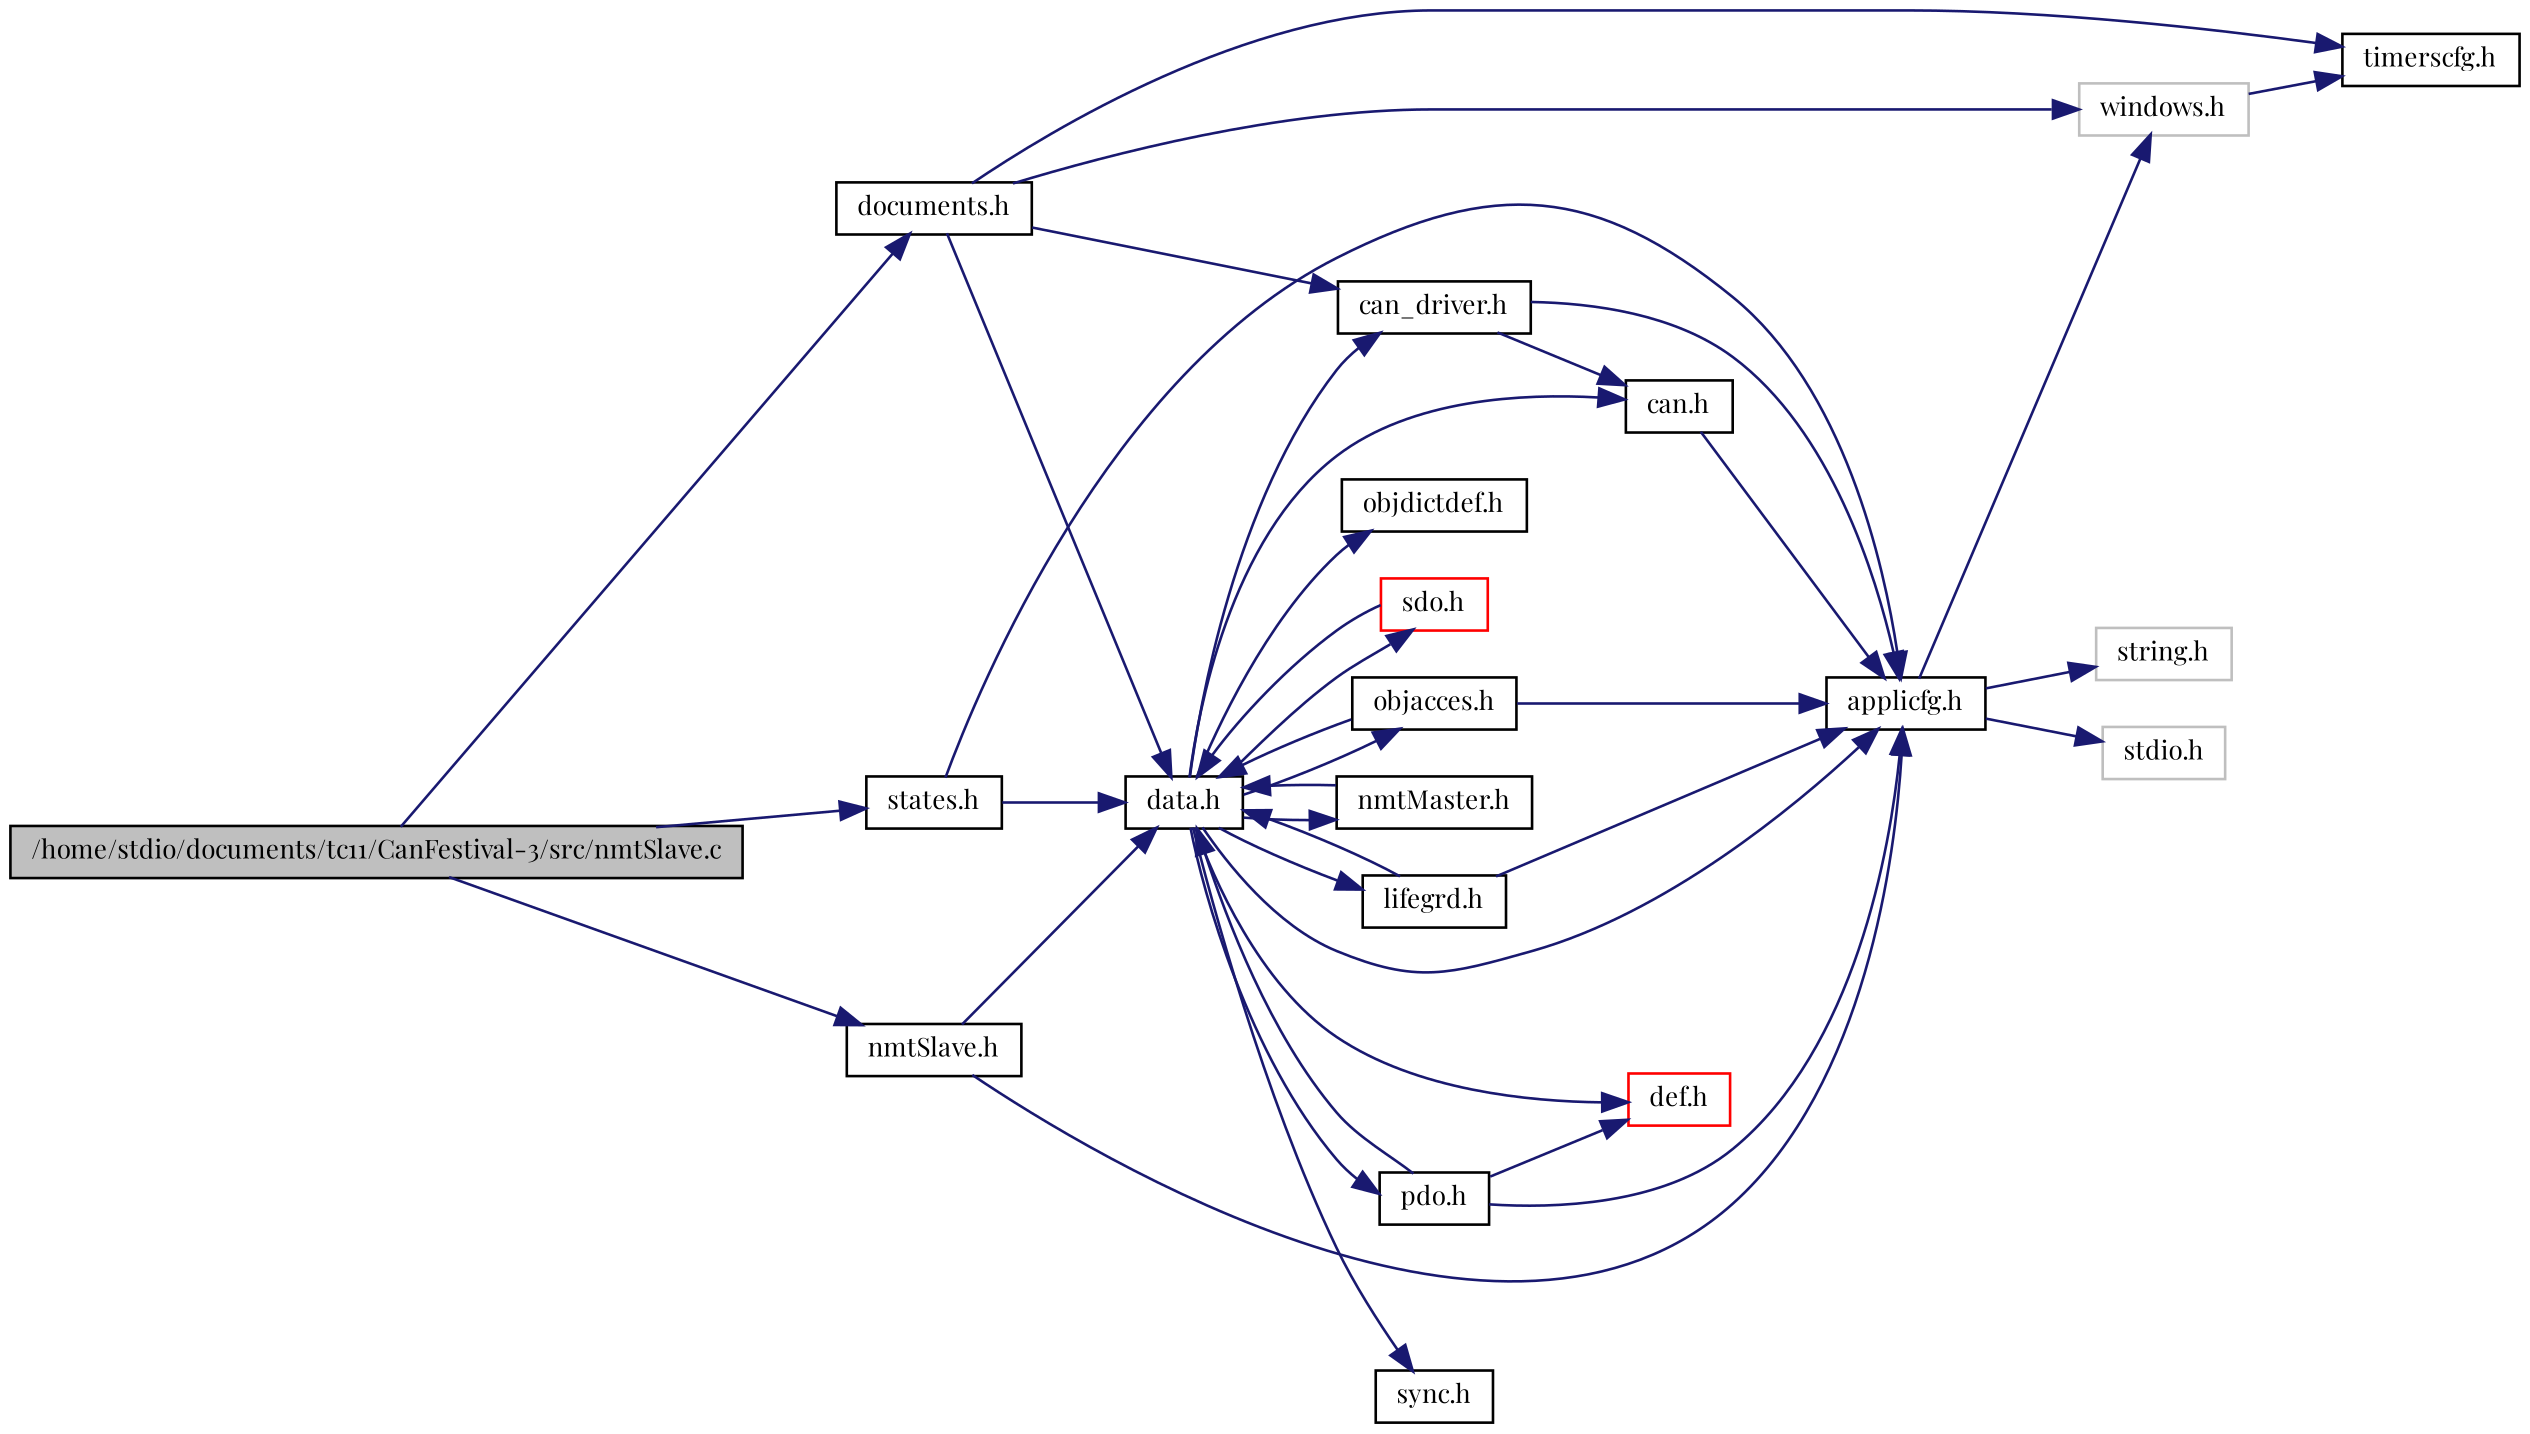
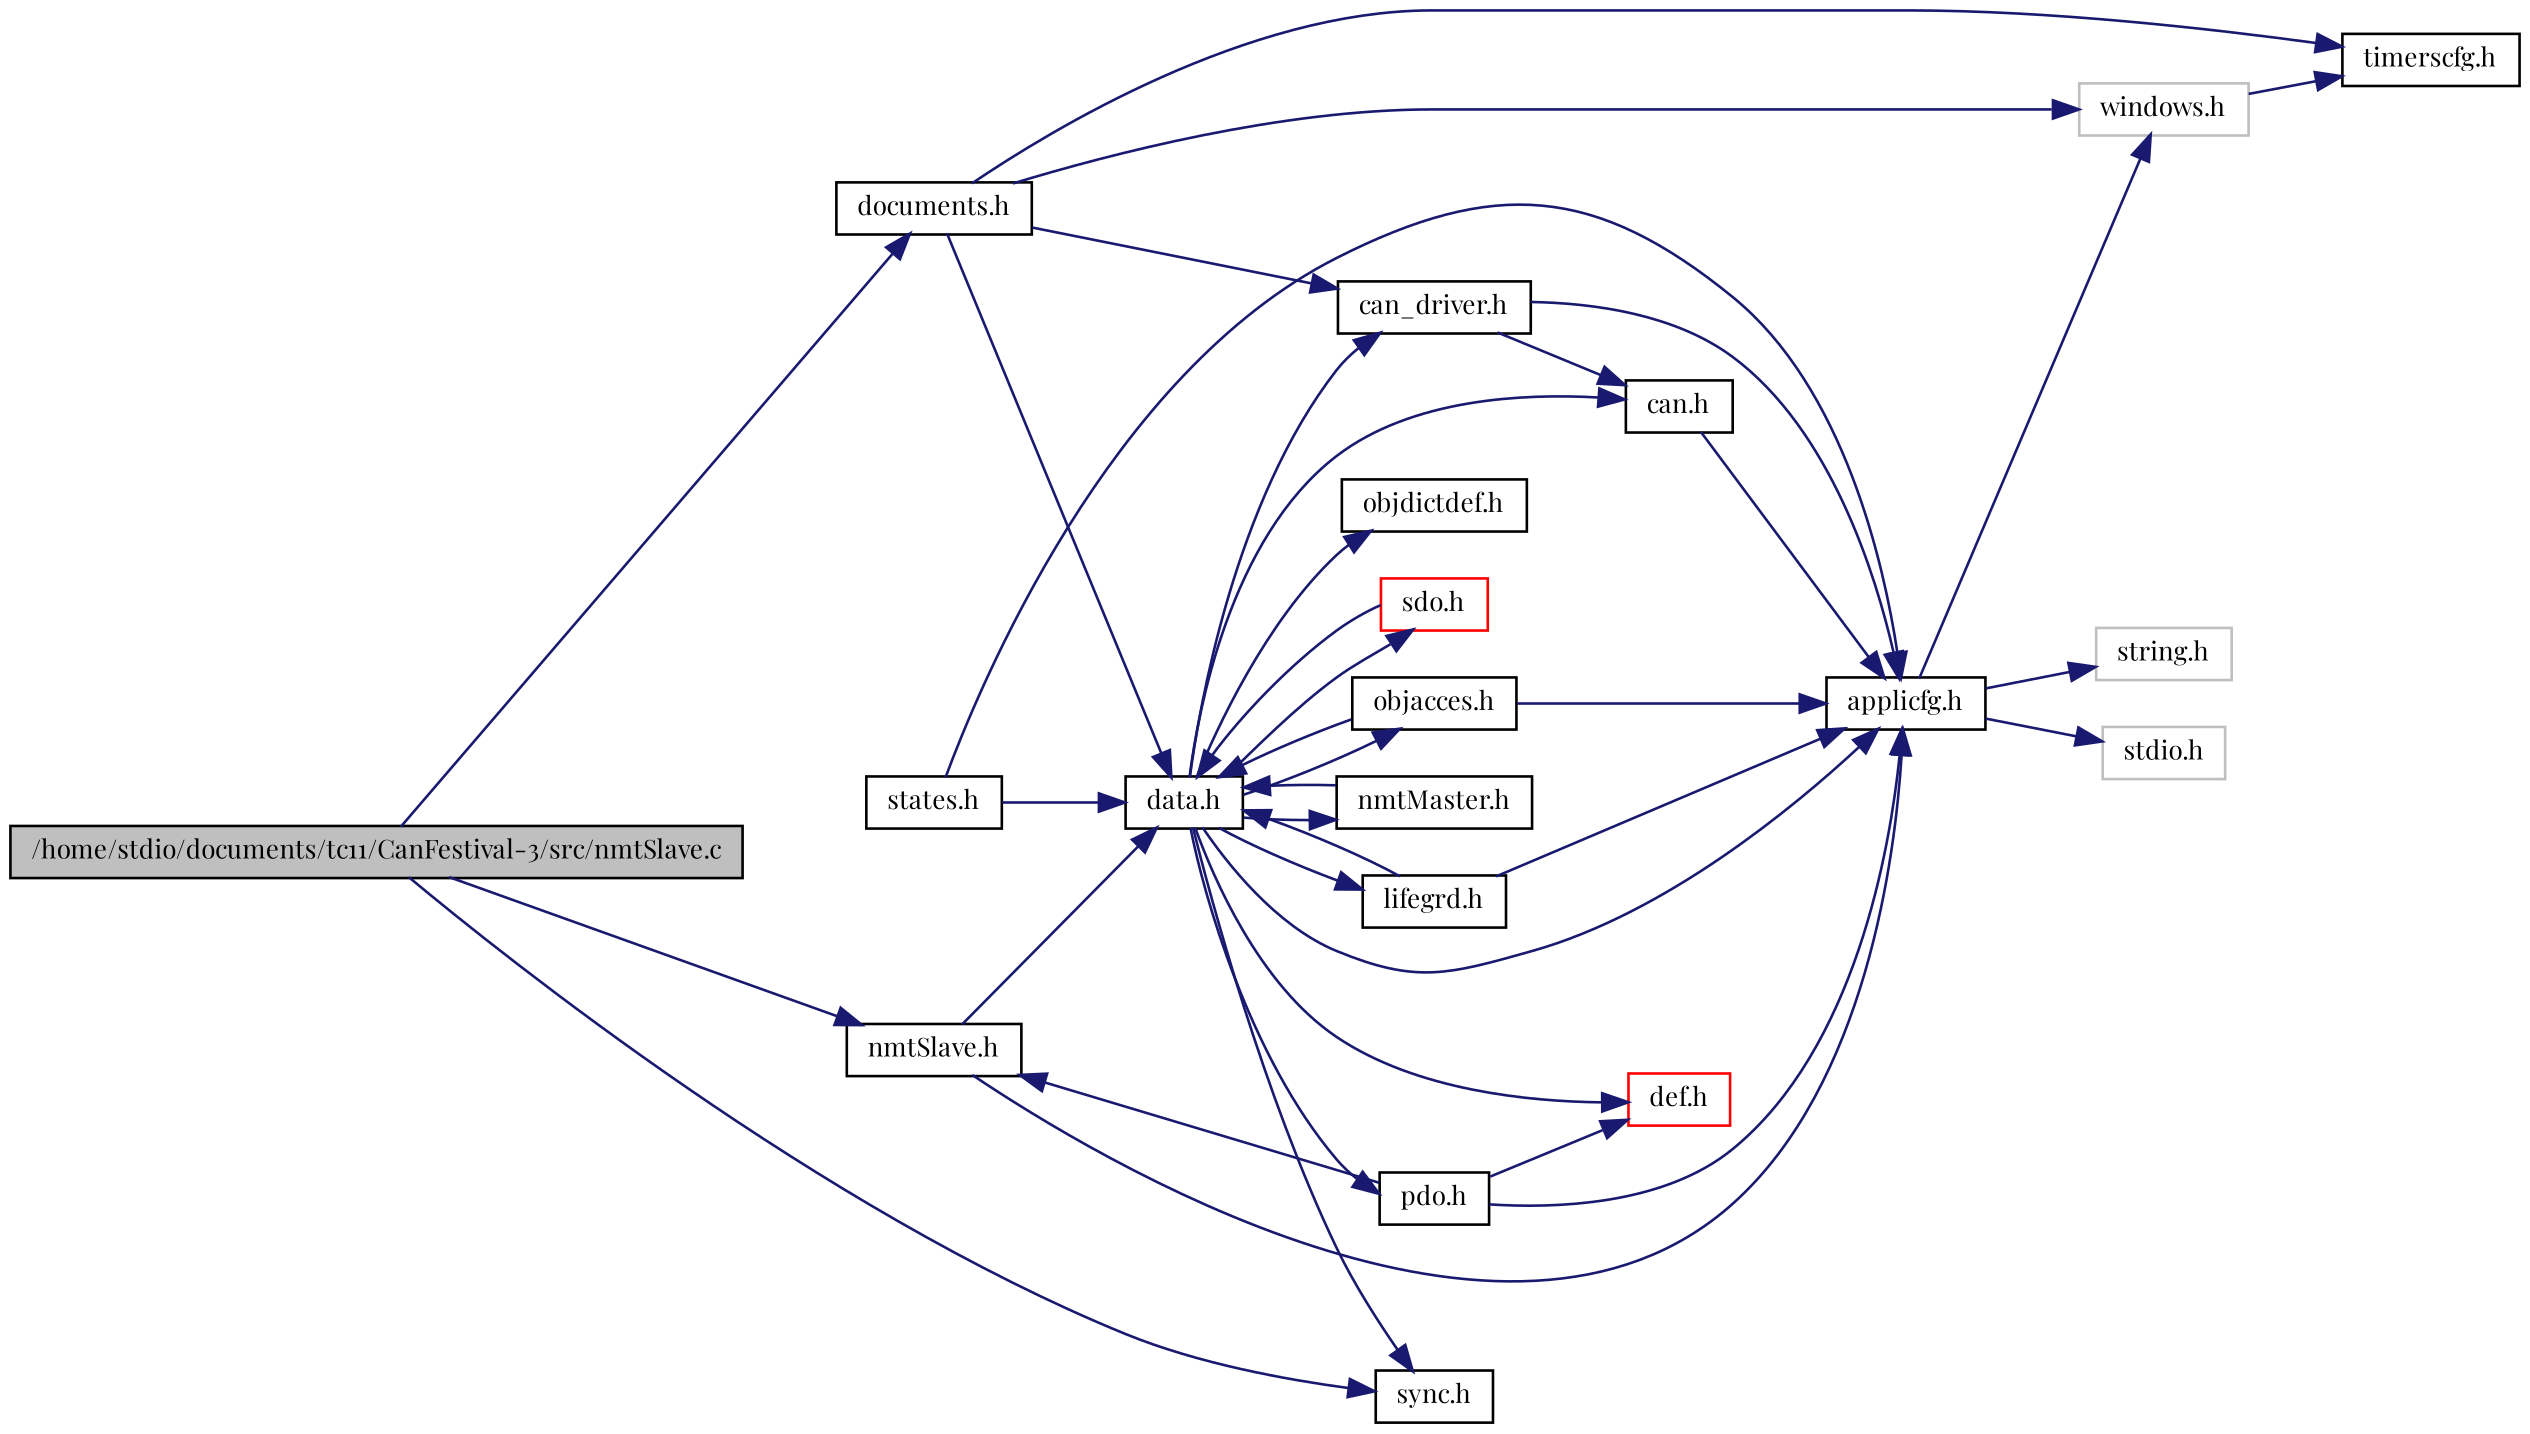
edge "/home/stdio/documents/tc11/CanFestival-3/src/nmtSlave.c" -> "states.h": now "/home/stdio/documents/tc11/CanFestival-3/src/nmtSlave.c" -> "sync.h"
edge "pdo.h" -> "data.h": now "pdo.h" -> "nmtSlave.h"
